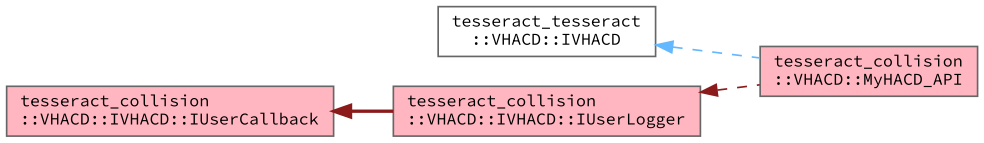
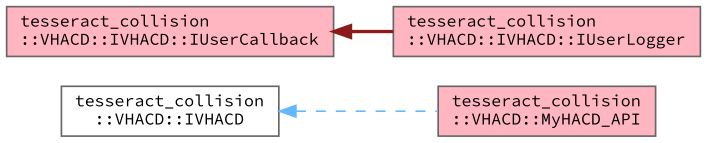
node "tesseract_tesseract ::VHACD::IVHACD": label "tesseract_tesseract ::VHACD::IVHACD" -> "tesseract_collision ::VHACD::IVHACD"
edge "tesseract_collision ::VHACD::MyHACD_API" -> "tesseract_collision ::VHACD::IVHACD::IUserLogger": removed
